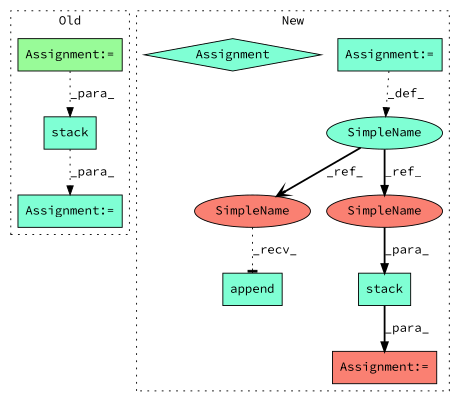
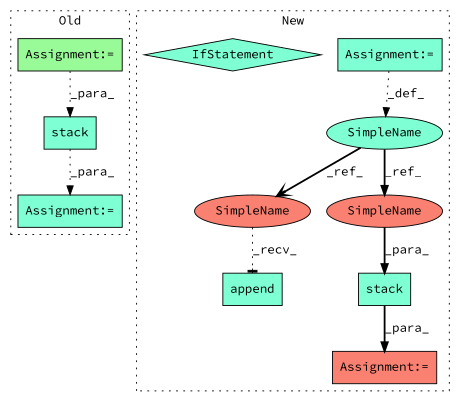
node "Assignment": label "Assignment" -> "IfStatement"
